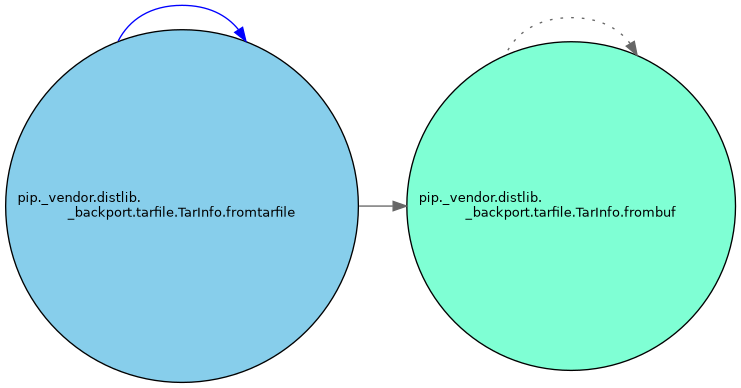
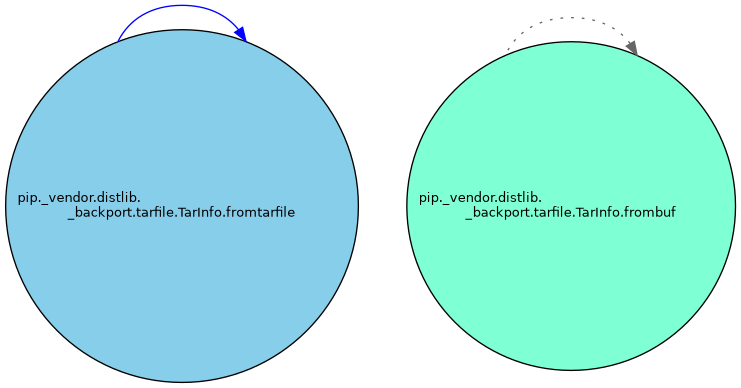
edge "pip._vendor.distlib. _backport.tarfile.TarInfo.fromtarfile" -> "pip._vendor.distlib. _backport.tarfile.TarInfo.frombuf": removed
